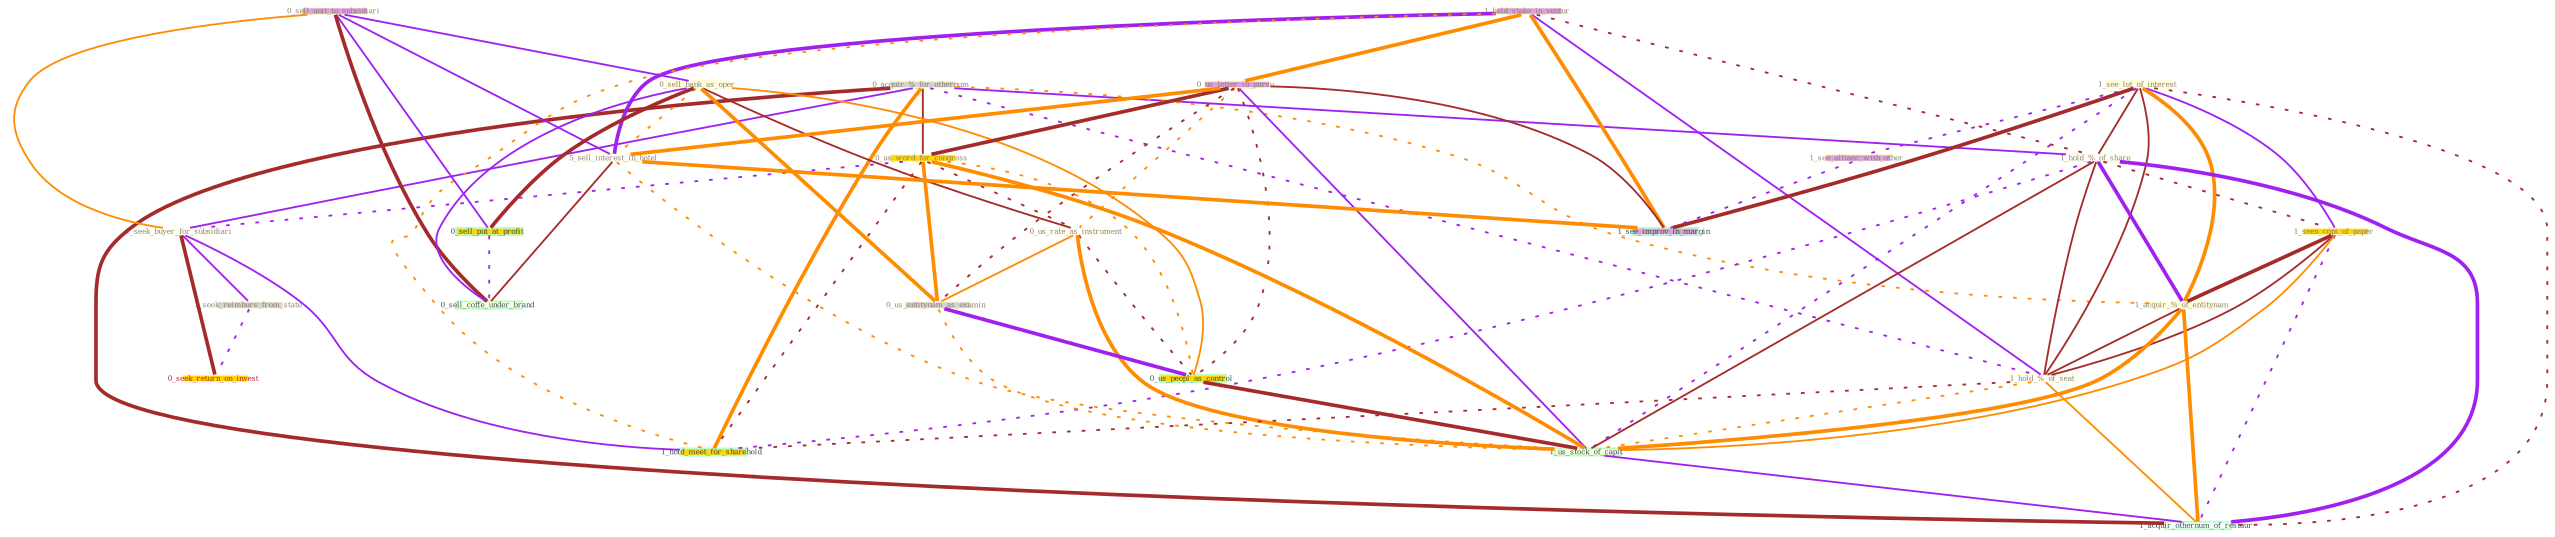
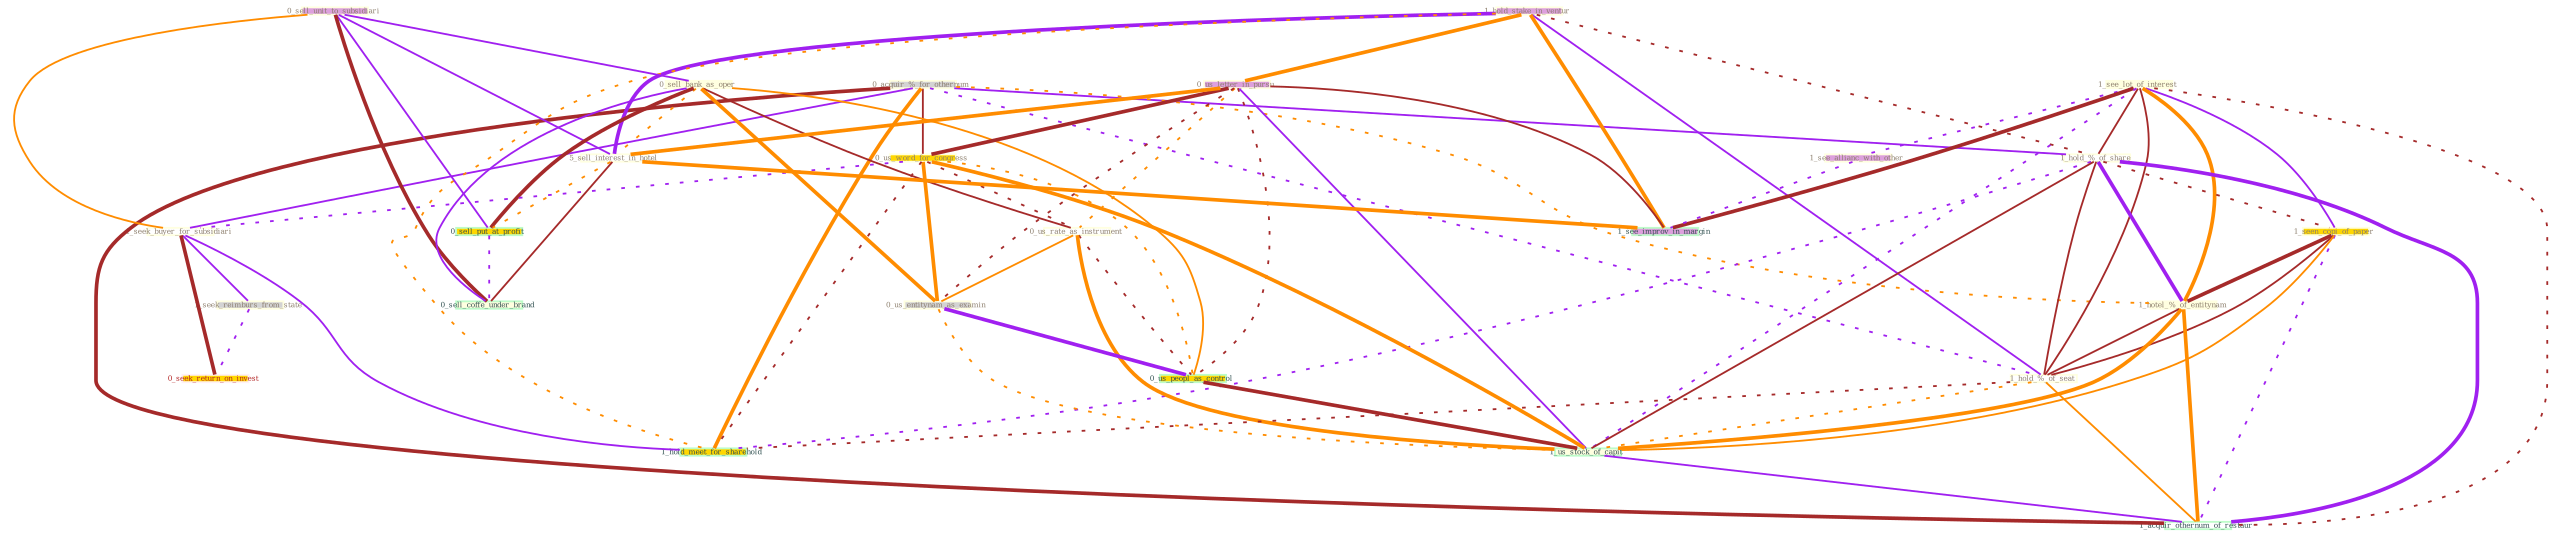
node "1_acquir_%_of_entitynam": label "1_acquir_%_of_entitynam" -> "1_hotel_%_of_entitynam"
edge "5_sell_interest_in_hotel" -- "1_us_stock_of_capit": now "5_sell_interest_in_hotel" -- "0_sell_put_at_profit"
